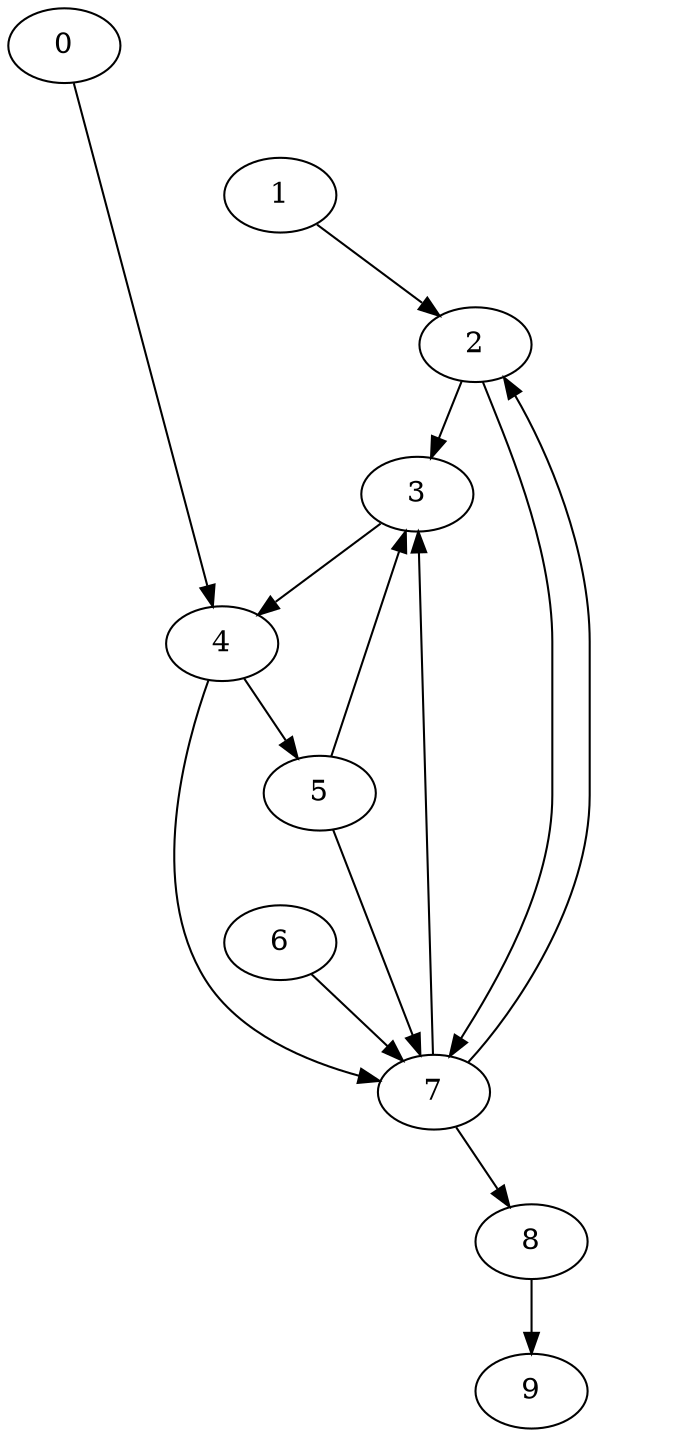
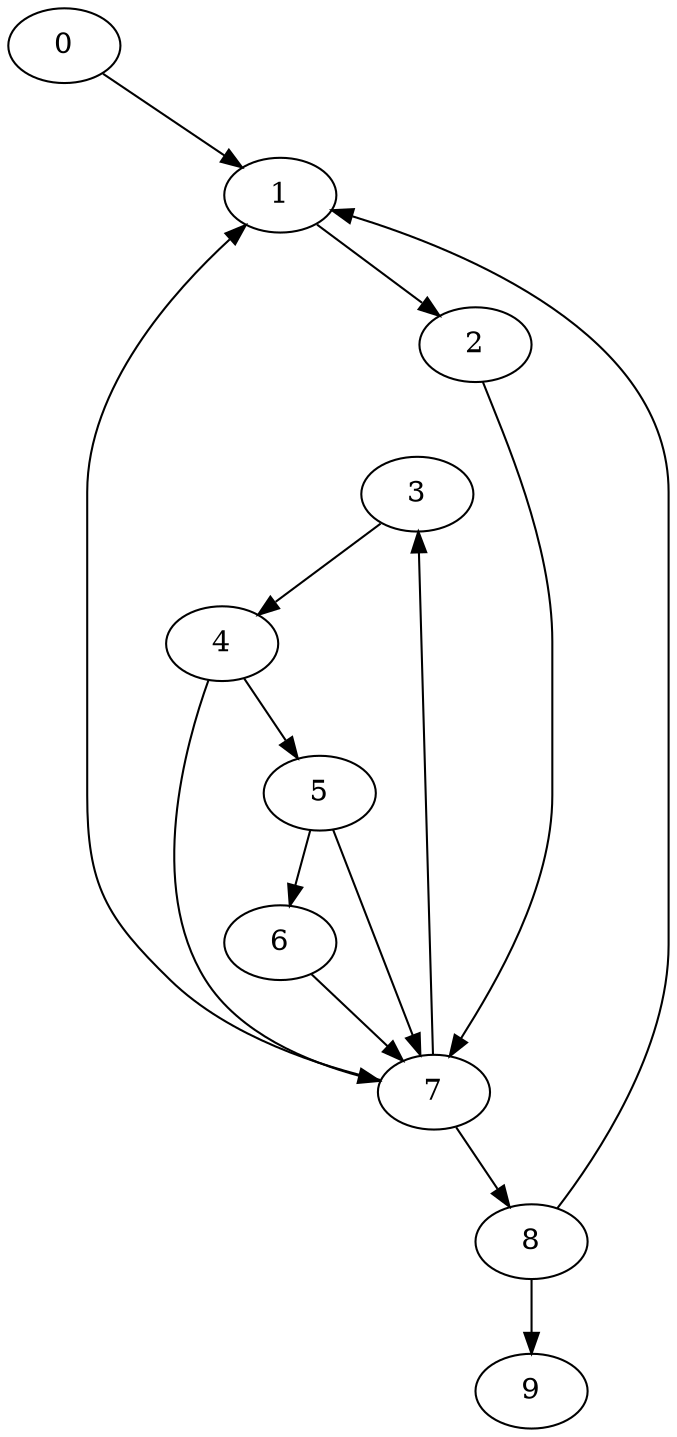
edge "0" -> "4": now "0" -> "1"
edge "2" -> "3": removed
edge "8" -> "1": added
edge "5" -> "3": now "5" -> "6"
edge "7" -> "2": now "7" -> "1"
